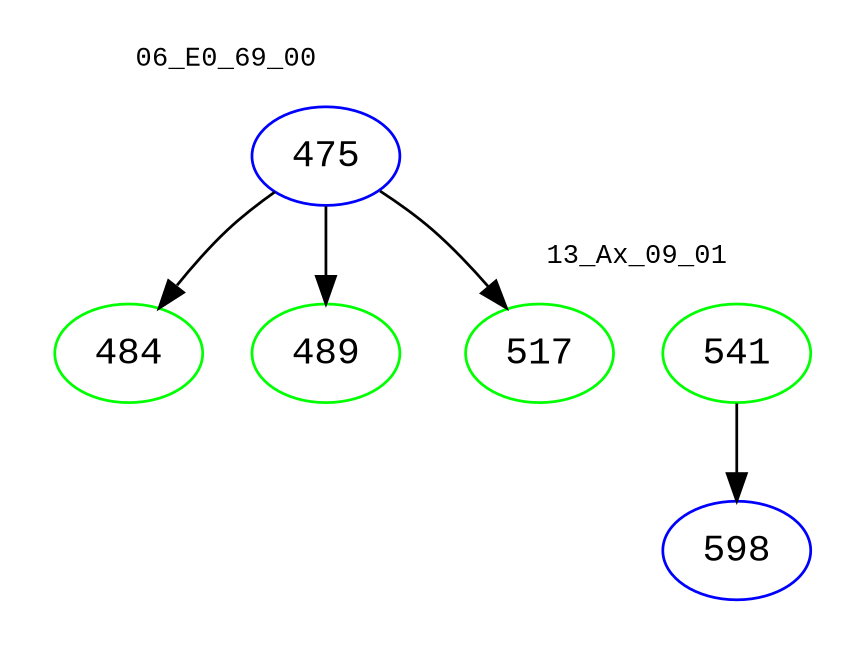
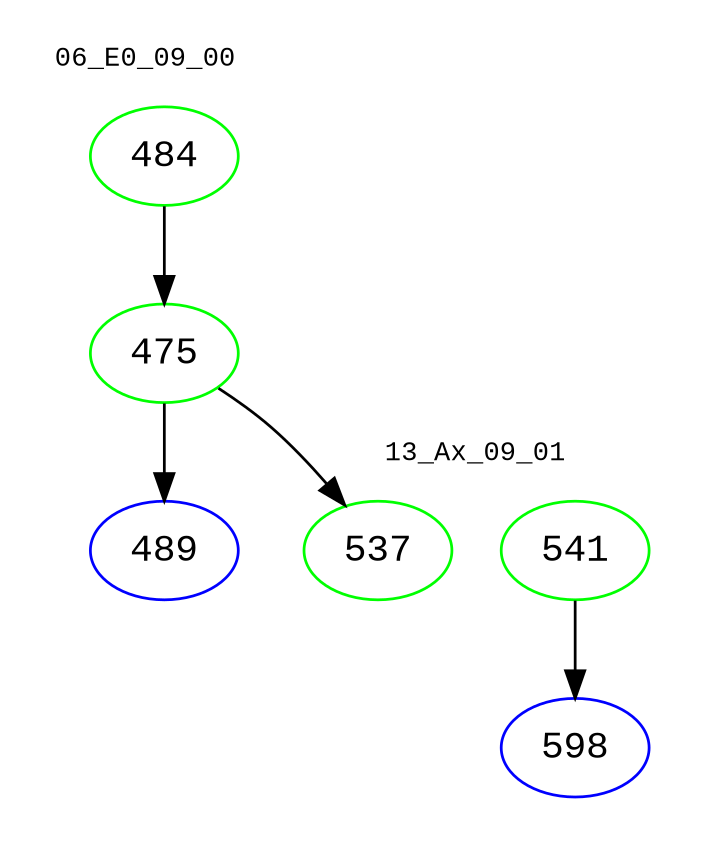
cluster "06_E0_69_00": label "06_E0_69_00" -> "06_E0_09_00"
node "475": color blue -> green
edge "475" -> "484": reversed
node "489": color green -> blue
node "517": label "517" -> "537"
